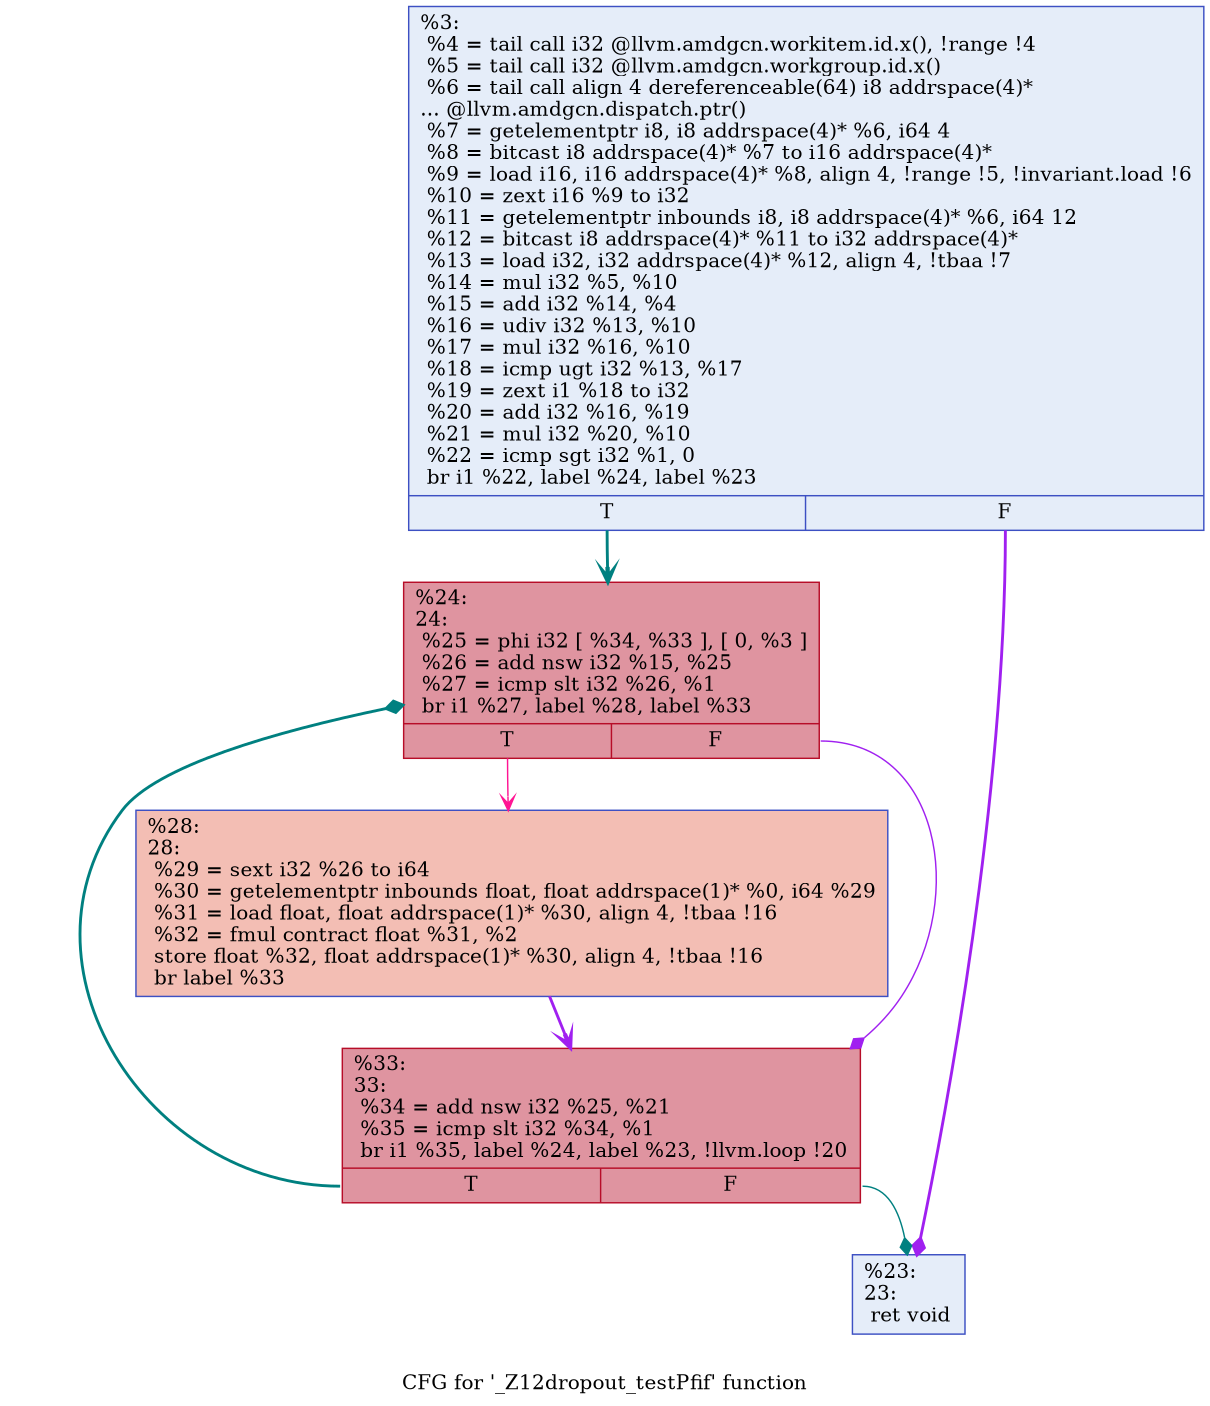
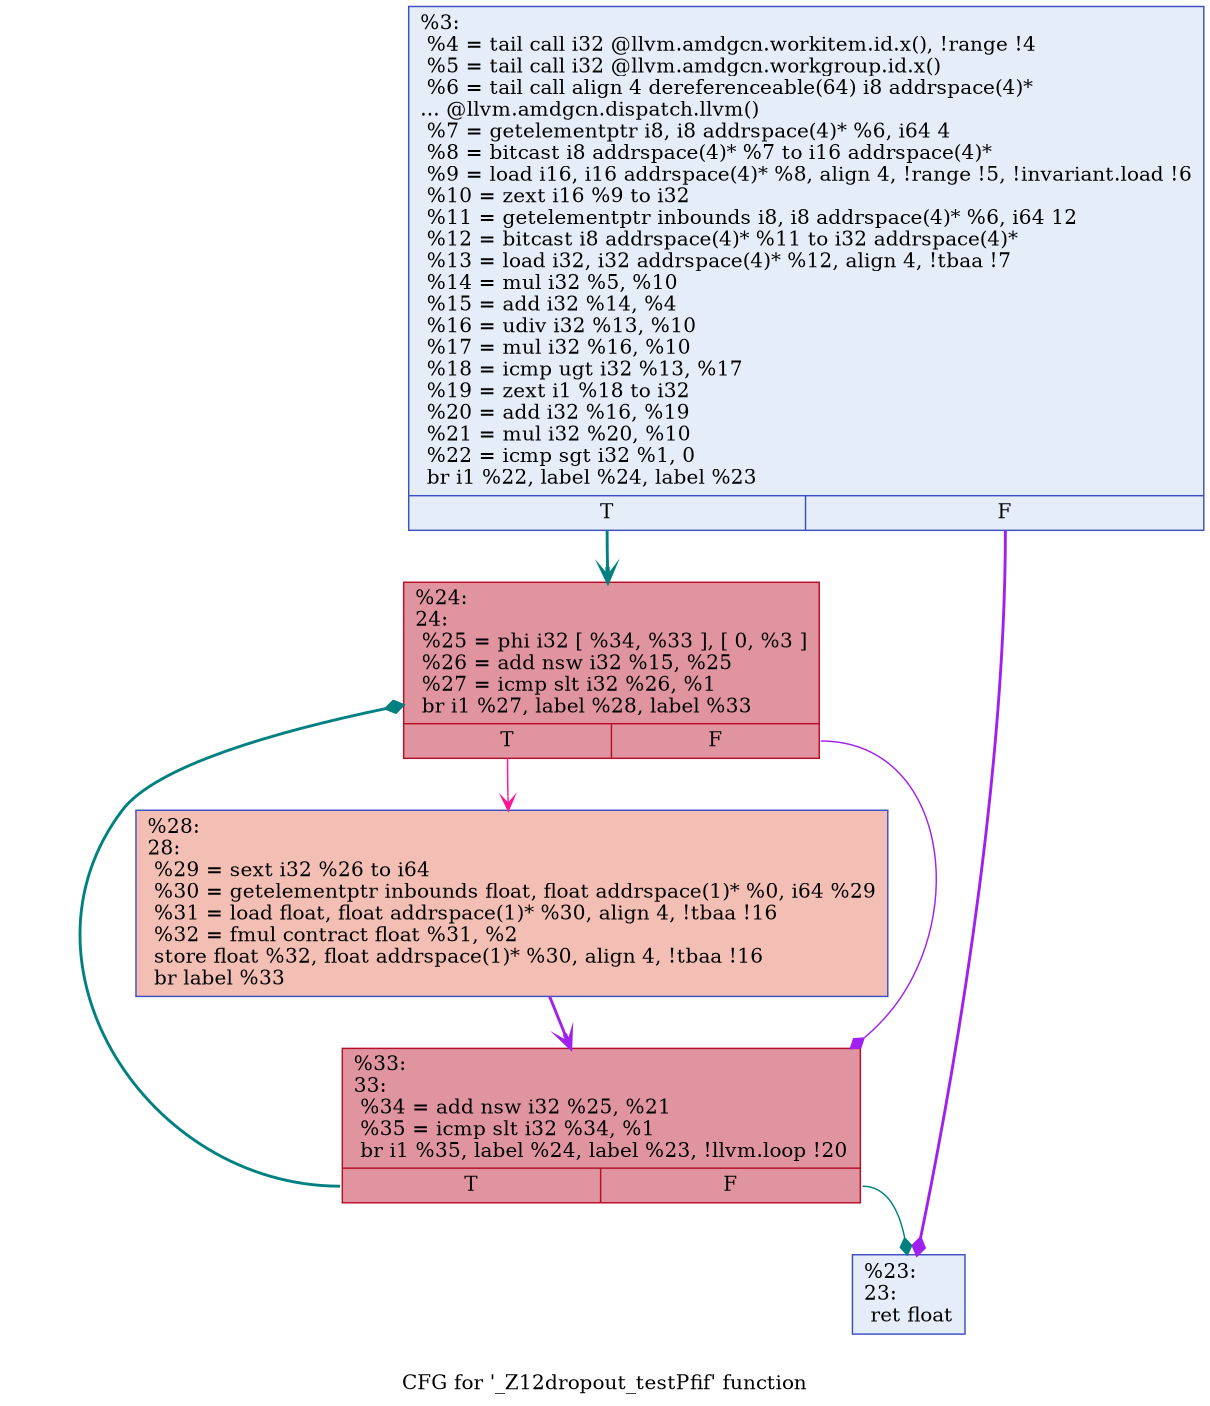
node "%3:": text "... @llvm.amdgcn.dispatch.ptr()" -> "... @llvm.amdgcn.dispatch.llvm()"
node "%23:": text "ret void" -> "ret float"
